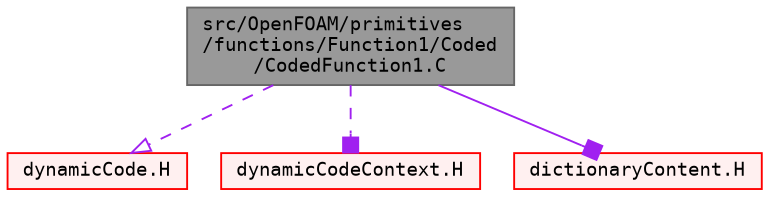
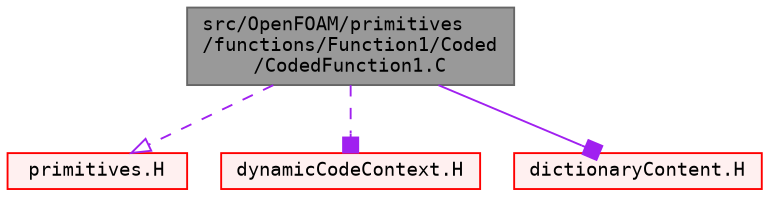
node "dynamicCode.H": label "dynamicCode.H" -> "primitives.H"
